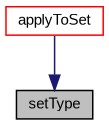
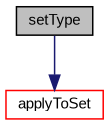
edge "applyToSet" -> "setType": reversed
